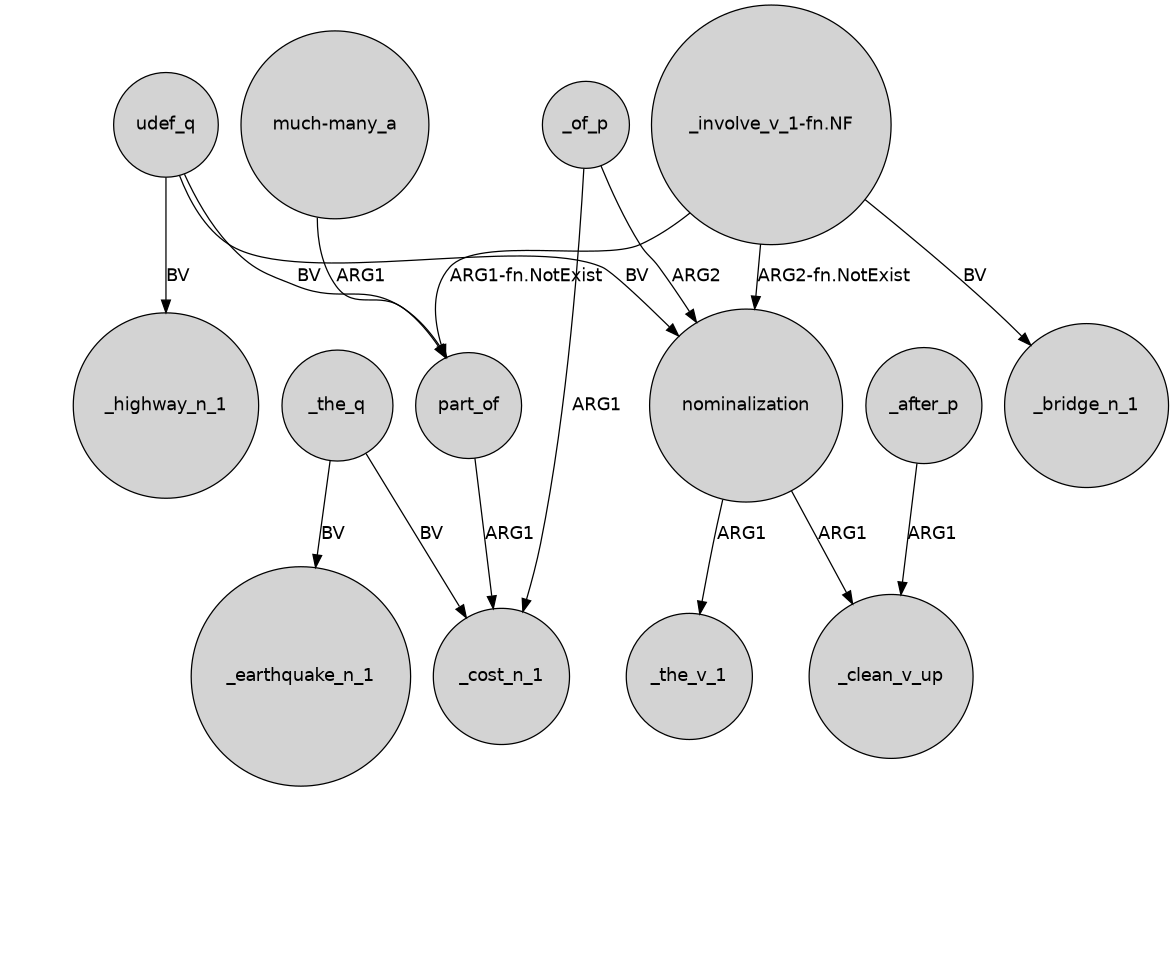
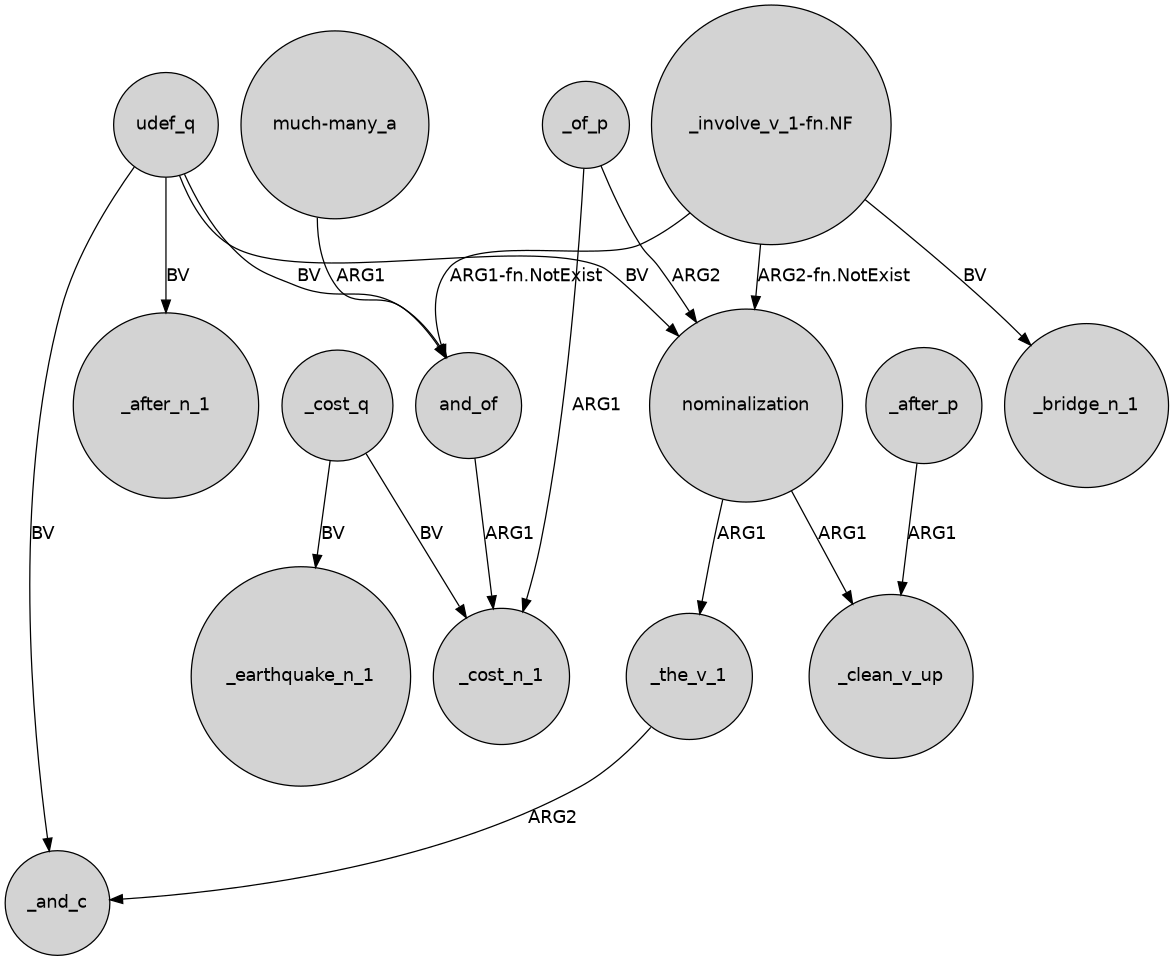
node "_highway_n_1": label "_highway_n_1" -> "_after_n_1"
node "_the_q": label "_the_q" -> "_cost_q"
node "part_of": label "part_of" -> "and_of"
node "_and_c": added
